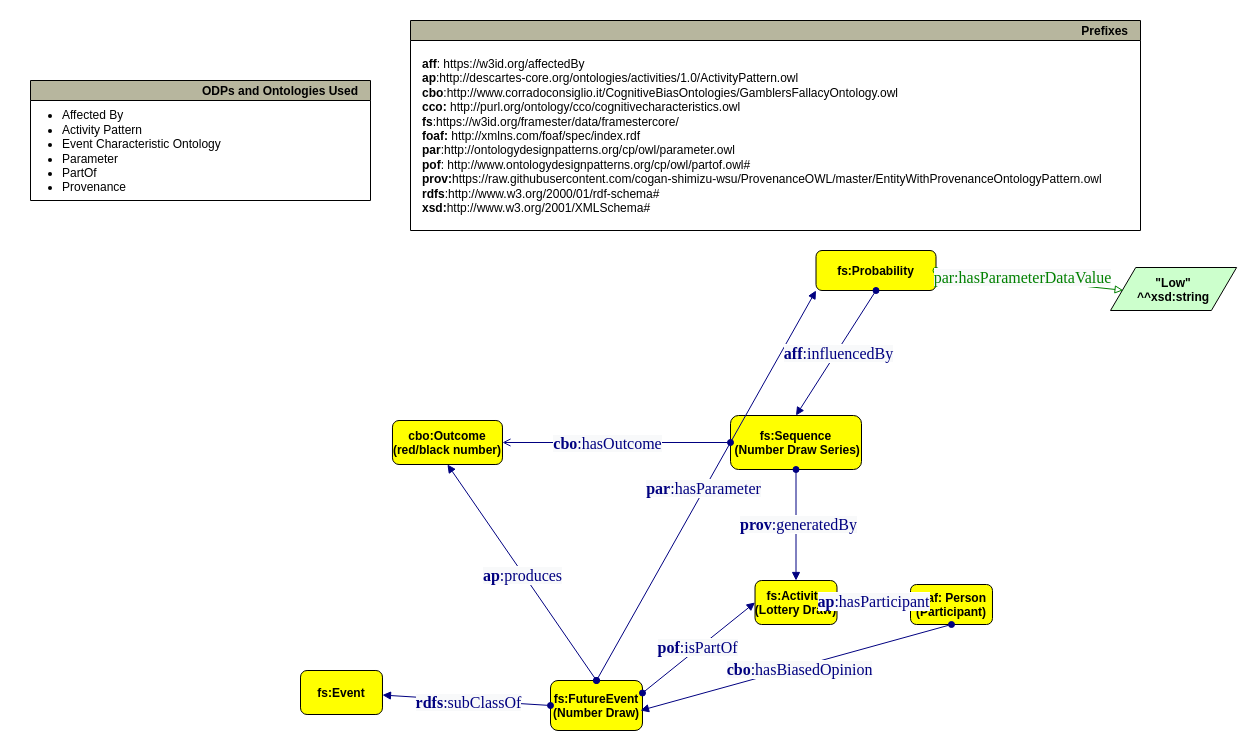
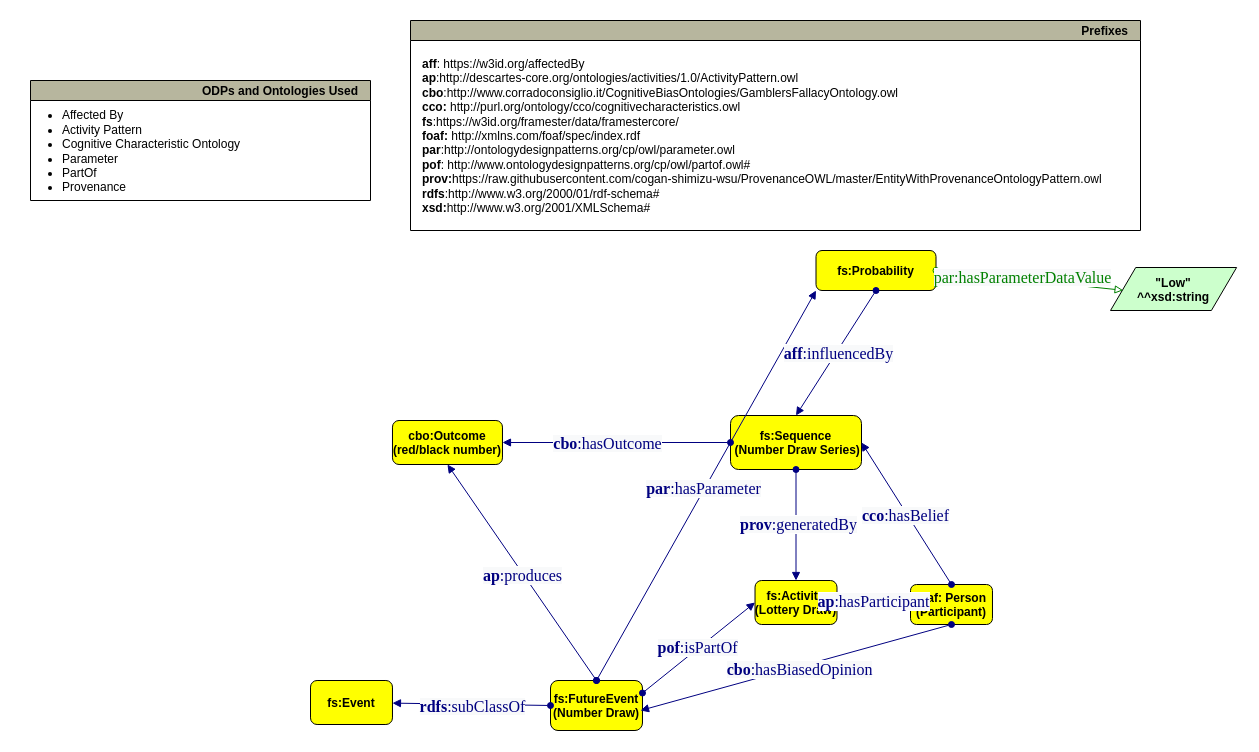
node "Affected By Activity Pattern Event Characteristic Ontology Parameter PartOf Provenance": label "Affected By Activity Pattern Event Characteristic Ontology Parameter PartOf Provenance" -> "Affected By Activity Pattern Cognitive Characteristic Ontology Parameter PartOf Provenance"
edge "cbo:Outcome (red/black number)" -- "fs:Sequence (Number Draw Series)": arrowhead open -> block
edge "fs:Sequence (Number Draw Series)" -- "foaf: Person (Participant)": added, label "cco:hasBelief"
node "fs:Event": moved (341, 693) -> (351, 703)
